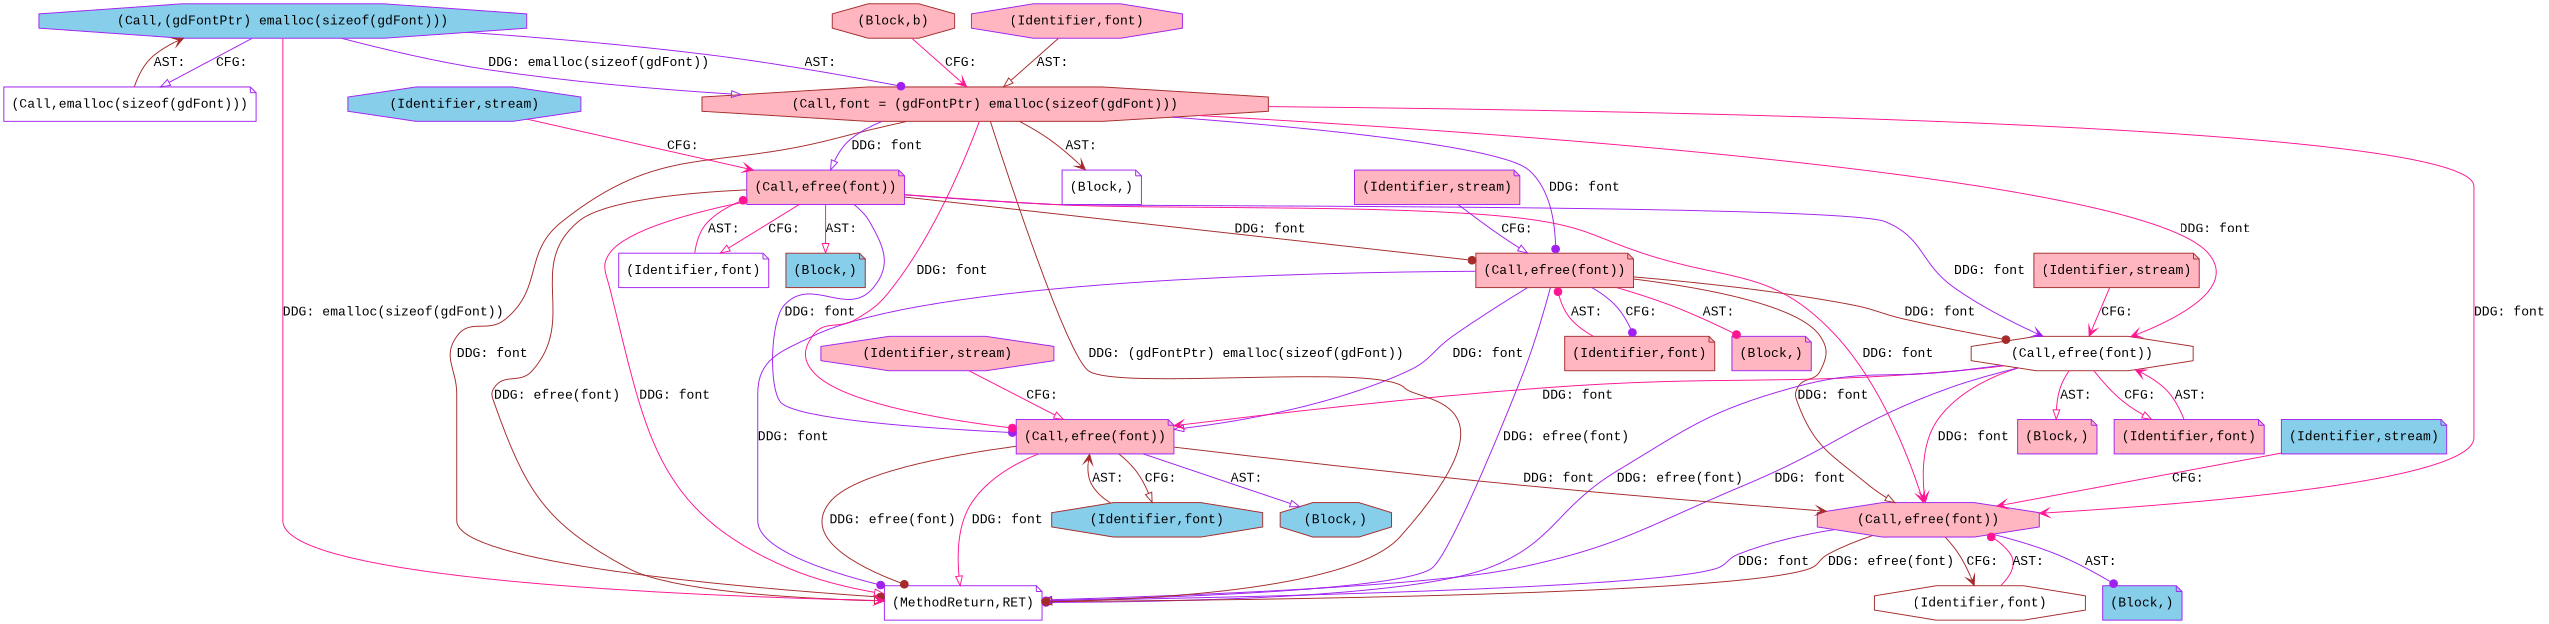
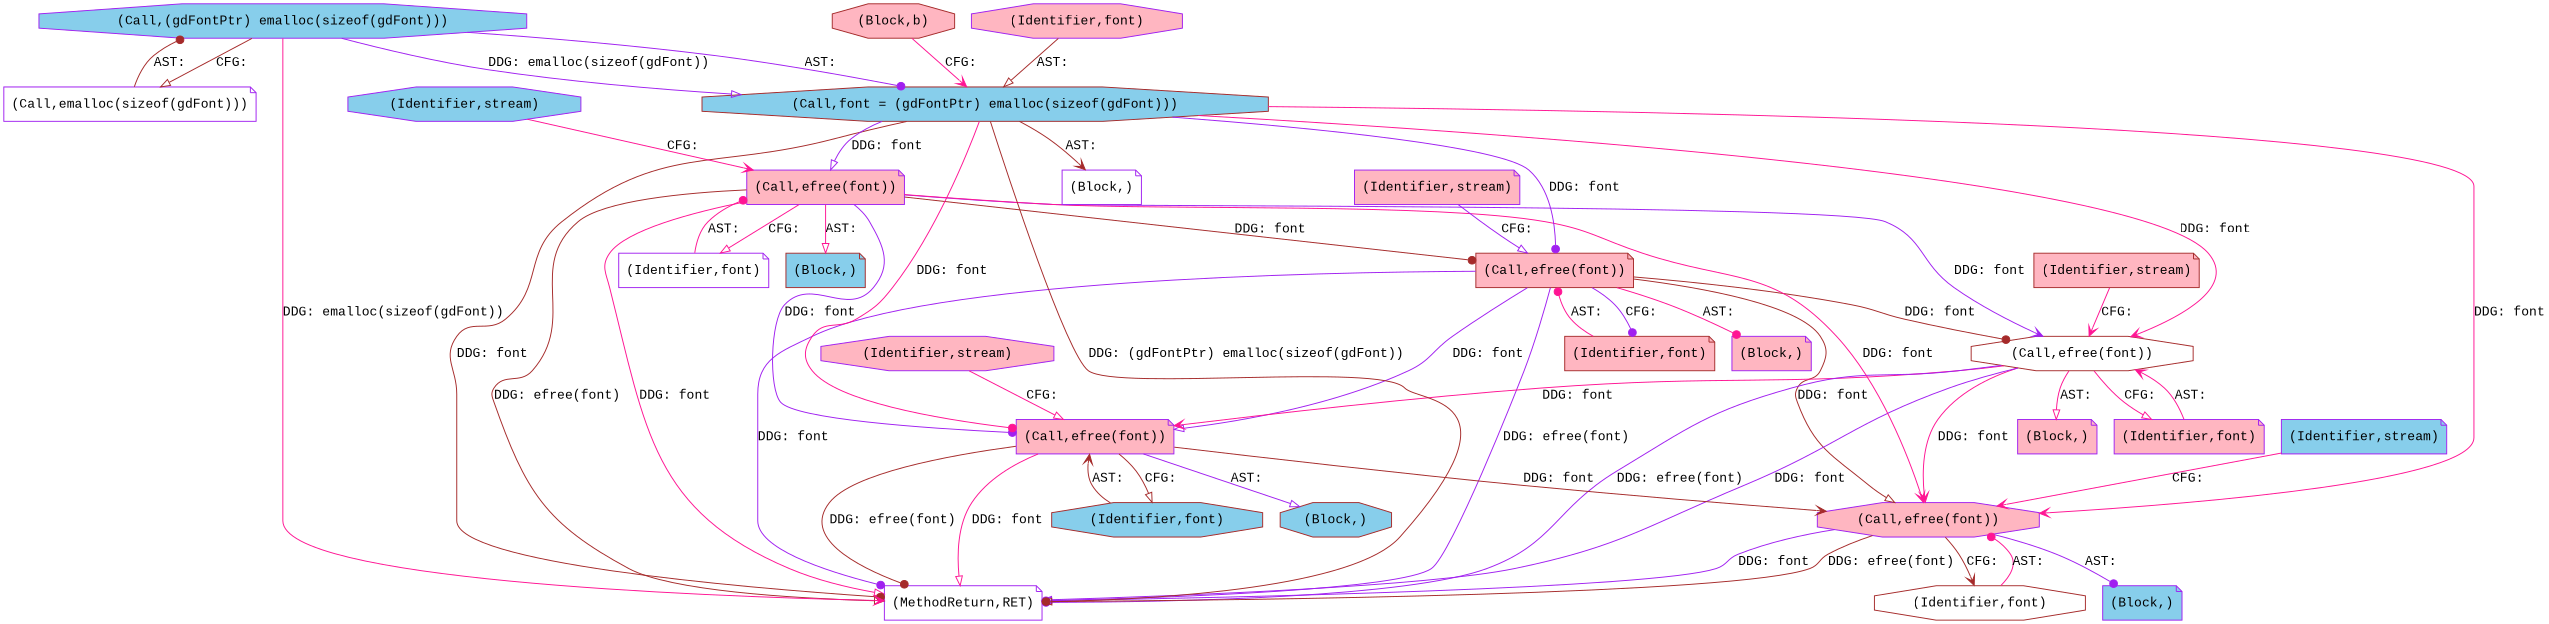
edge "(Call,emalloc(sizeof(gdFont)))" -> "(Call,(gdFontPtr) emalloc(sizeof(gdFont)))": arrowhead vee -> dot
edge "(Call,(gdFontPtr) emalloc(sizeof(gdFont)))" -> "(Call,emalloc(sizeof(gdFont)))": color purple -> brown
node "(Call,font = (gdFontPtr) emalloc(sizeof(gdFont)))": fillcolor lightpink -> skyblue
